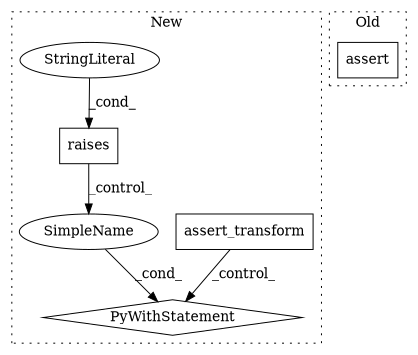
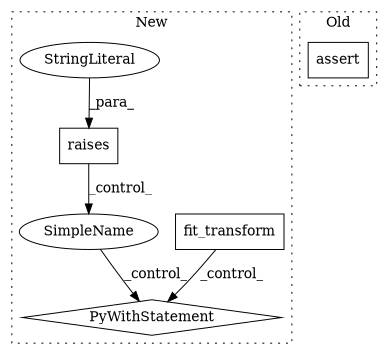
edge "StringLiteral" -> "raises": label "_cond_" -> "_para_"
node "assert_transform": label "assert_transform" -> "fit_transform"
edge "SimpleName" -> "PyWithStatement": label "_cond_" -> "_control_"
